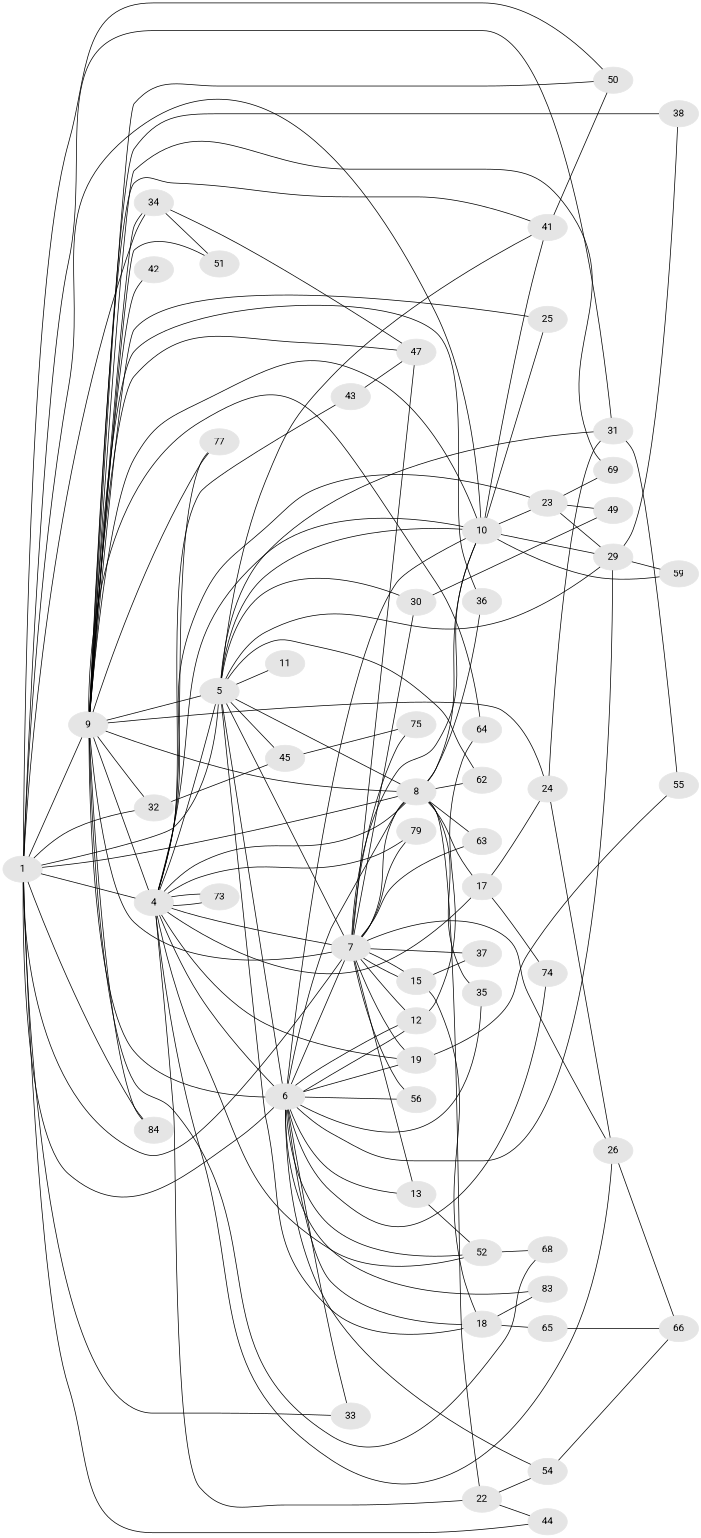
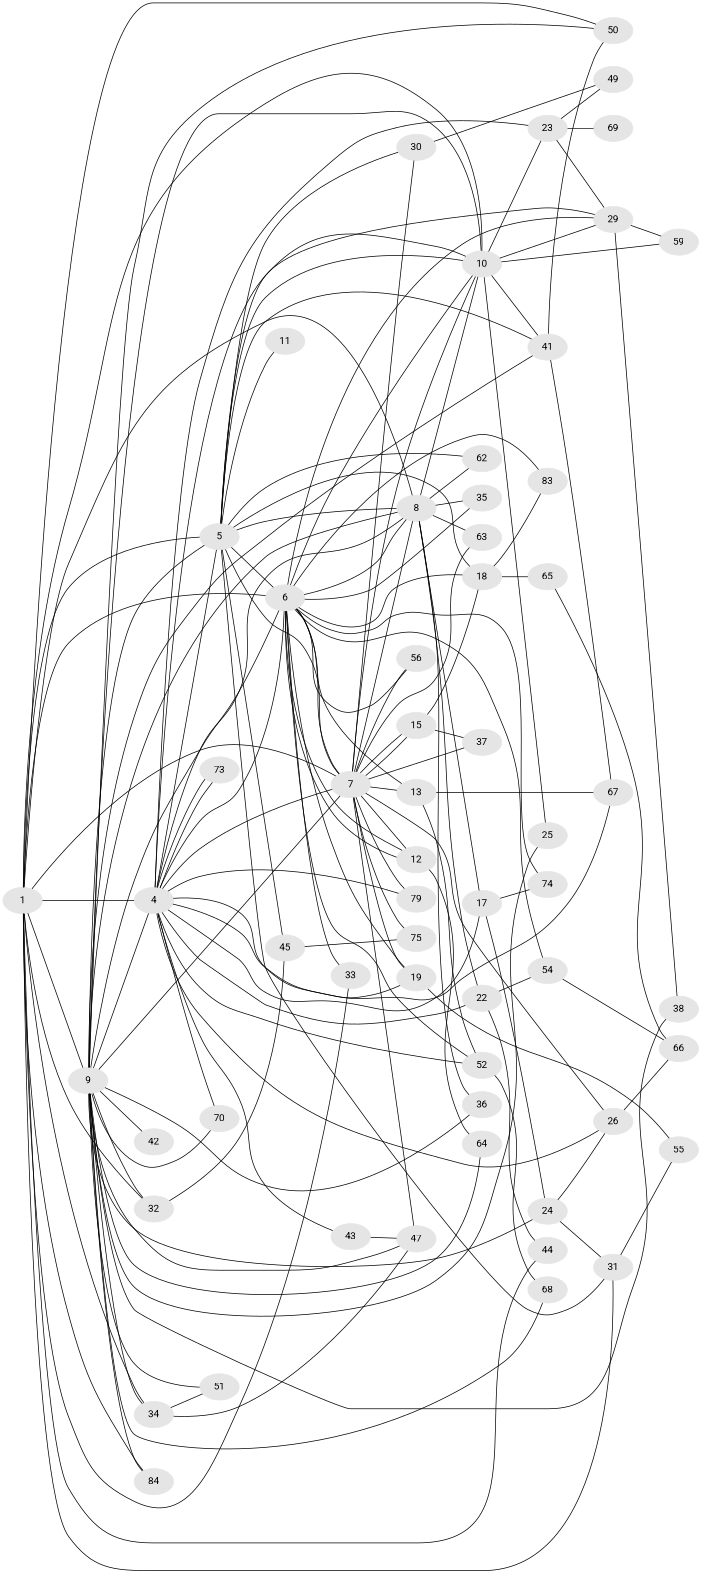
edge "69" -- "9": removed
node "77": label "77" -> "70"
node "67": added
